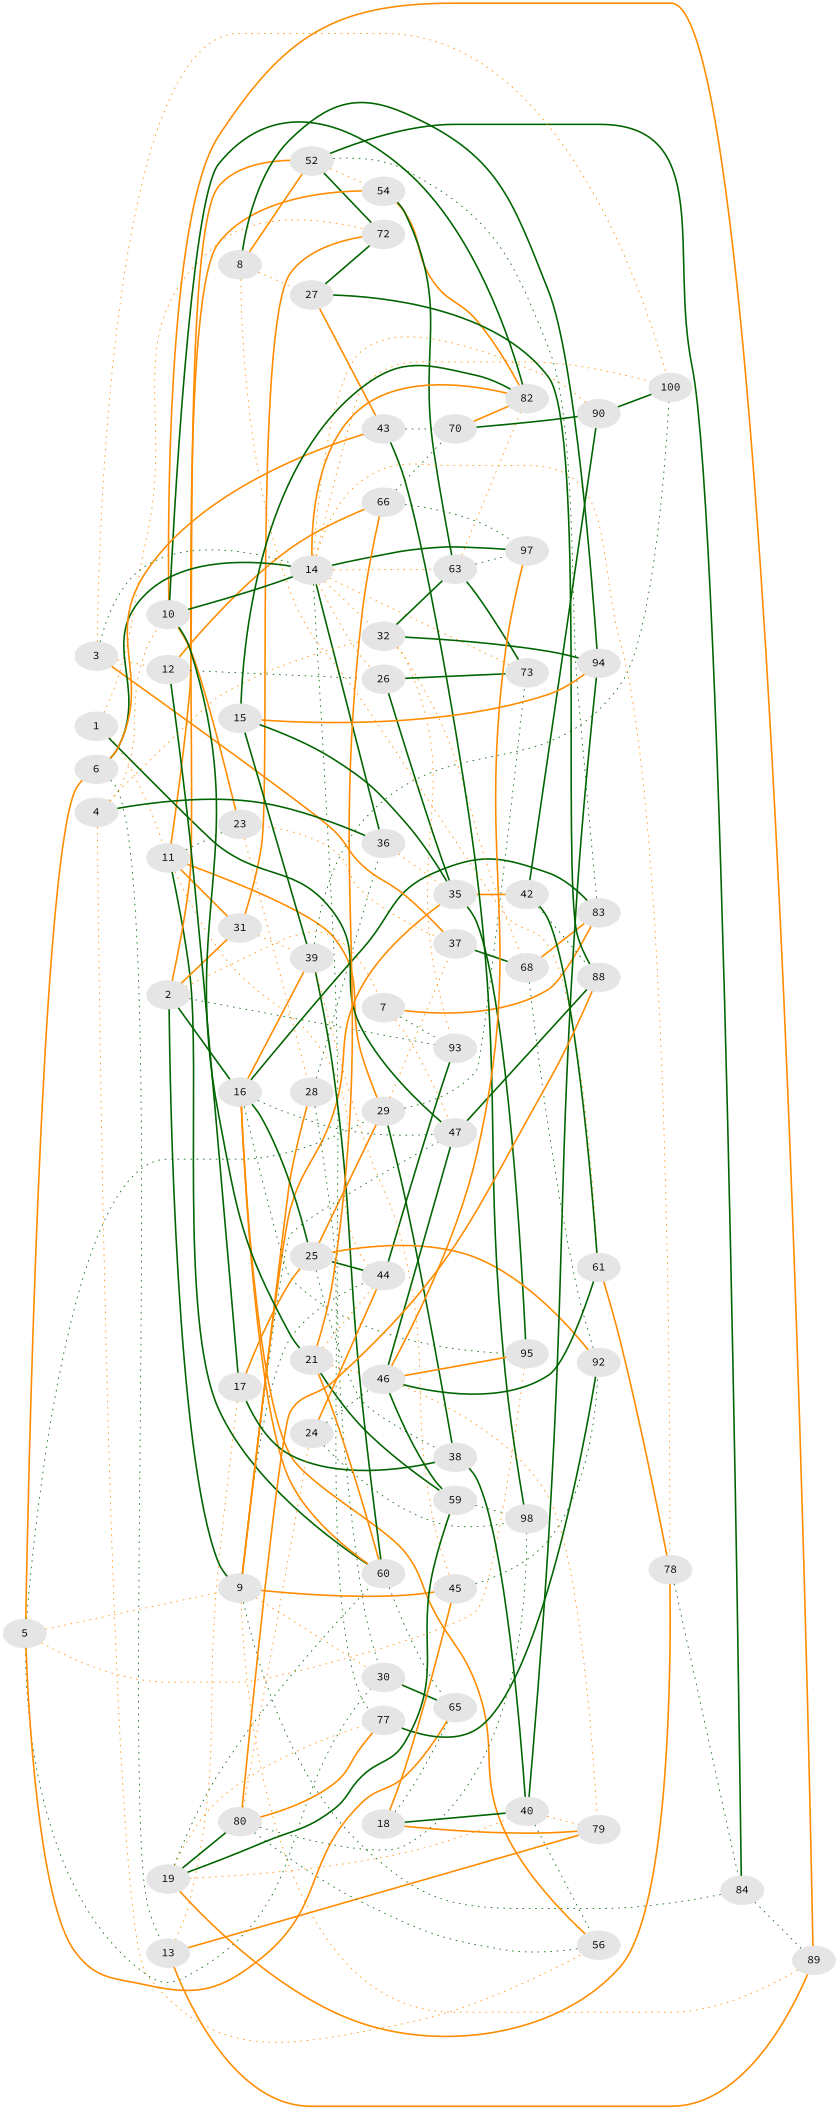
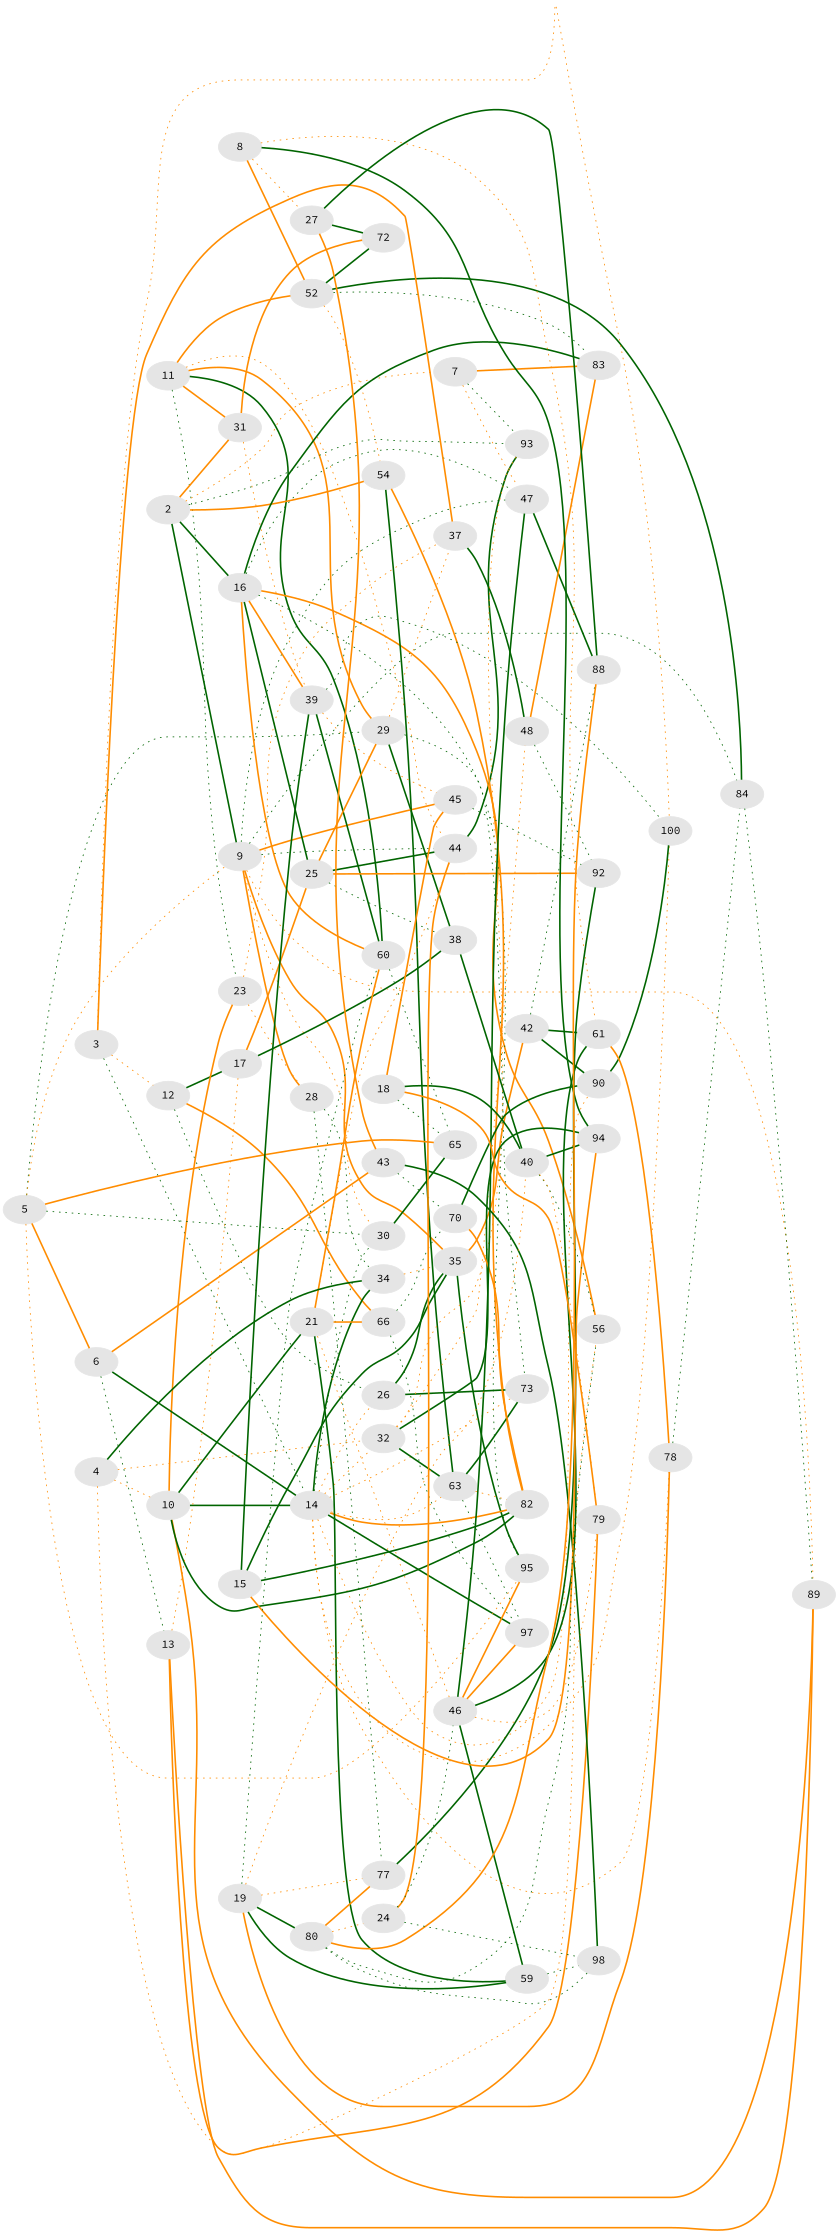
node "1": removed
node "36": label "36" -> "34"
node "68": label "68" -> "48"
